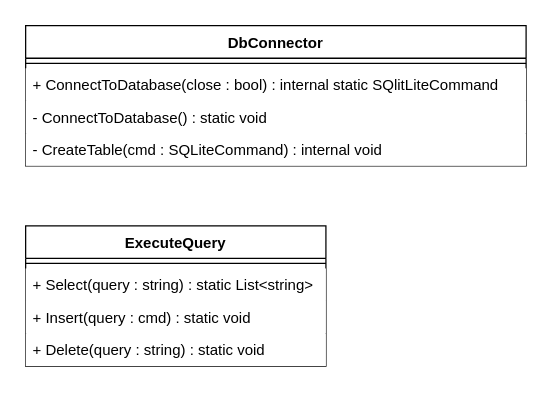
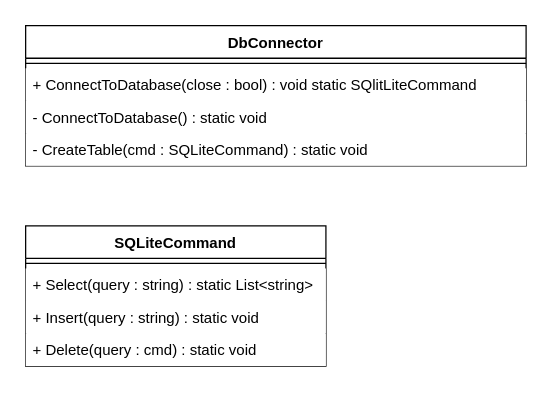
node "+ ConnectToDatabase(close : bool) : internal static SQlitLiteCommand": label "+ ConnectToDatabase(close : bool) : internal static SQlitLiteCommand" -> "+ ConnectToDatabase(close : bool) : void static SQlitLiteCommand"
node "- CreateTable(cmd : SQLiteCommand) : internal void": label "- CreateTable(cmd : SQLiteCommand) : internal void" -> "- CreateTable(cmd : SQLiteCommand) : static void"
node "ExecuteQuery": label "ExecuteQuery" -> "SQLiteCommand"
node "+ Insert(query : cmd) : static void": label "+ Insert(query : cmd) : static void" -> "+ Insert(query : string) : static void"
node "+ Delete(query : string) : static void": label "+ Delete(query : string) : static void" -> "+ Delete(query : cmd) : static void"
